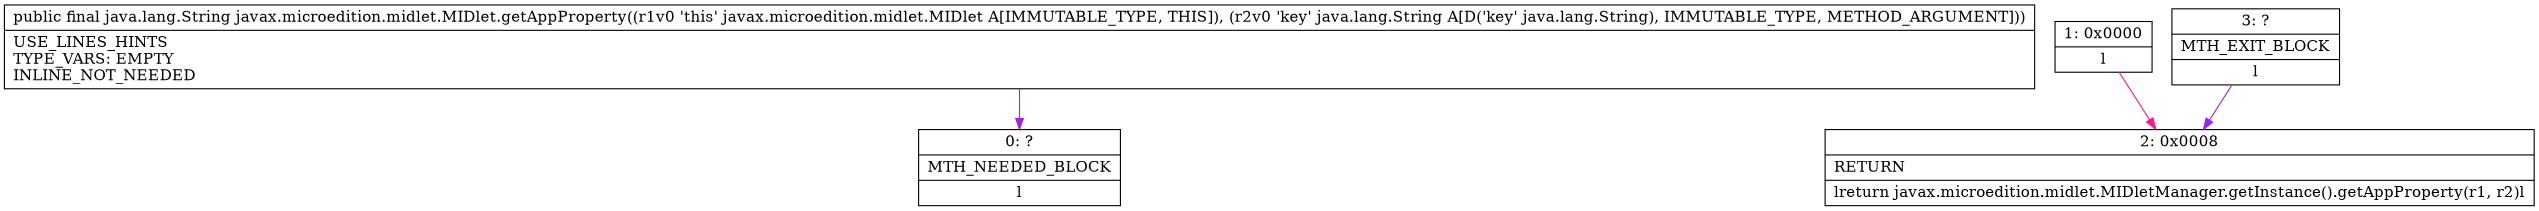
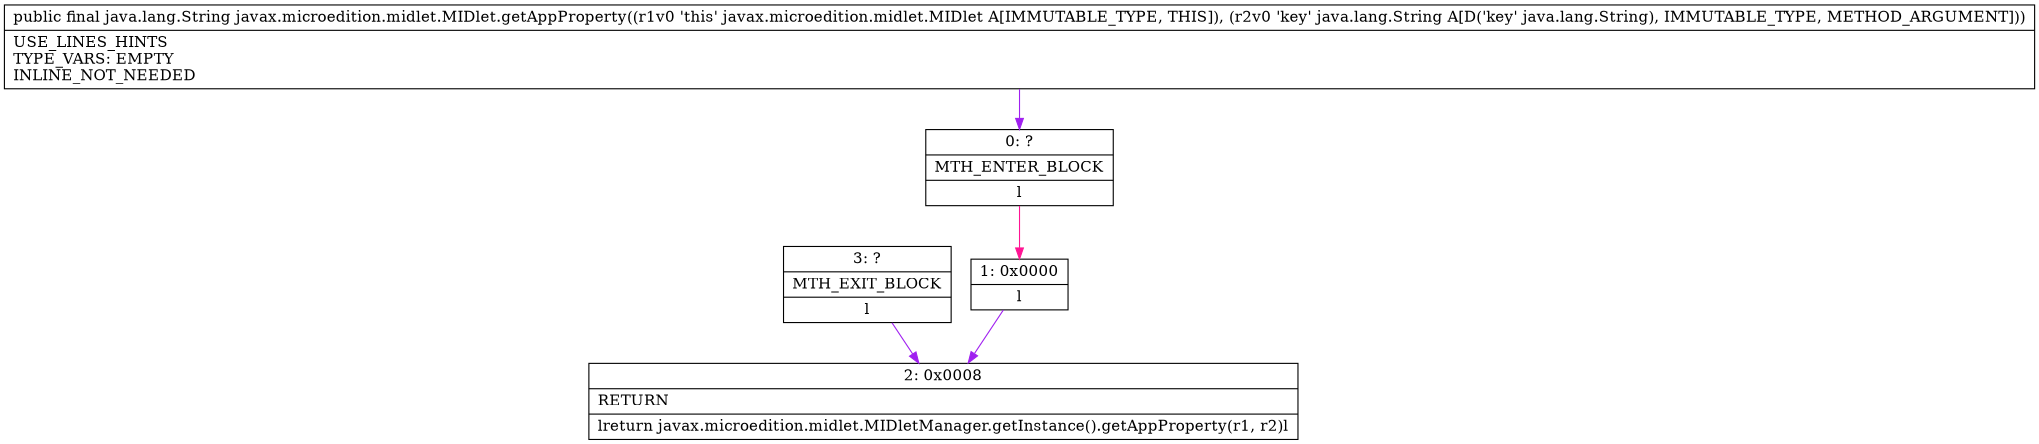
edge "1: 0x0000" -> "2: 0x0008": color deeppink -> purple
node "0: ?": text "MTH_NEEDED_BLOCK" -> "MTH_ENTER_BLOCK"
edge "0: ?" -> "1: 0x0000": added
